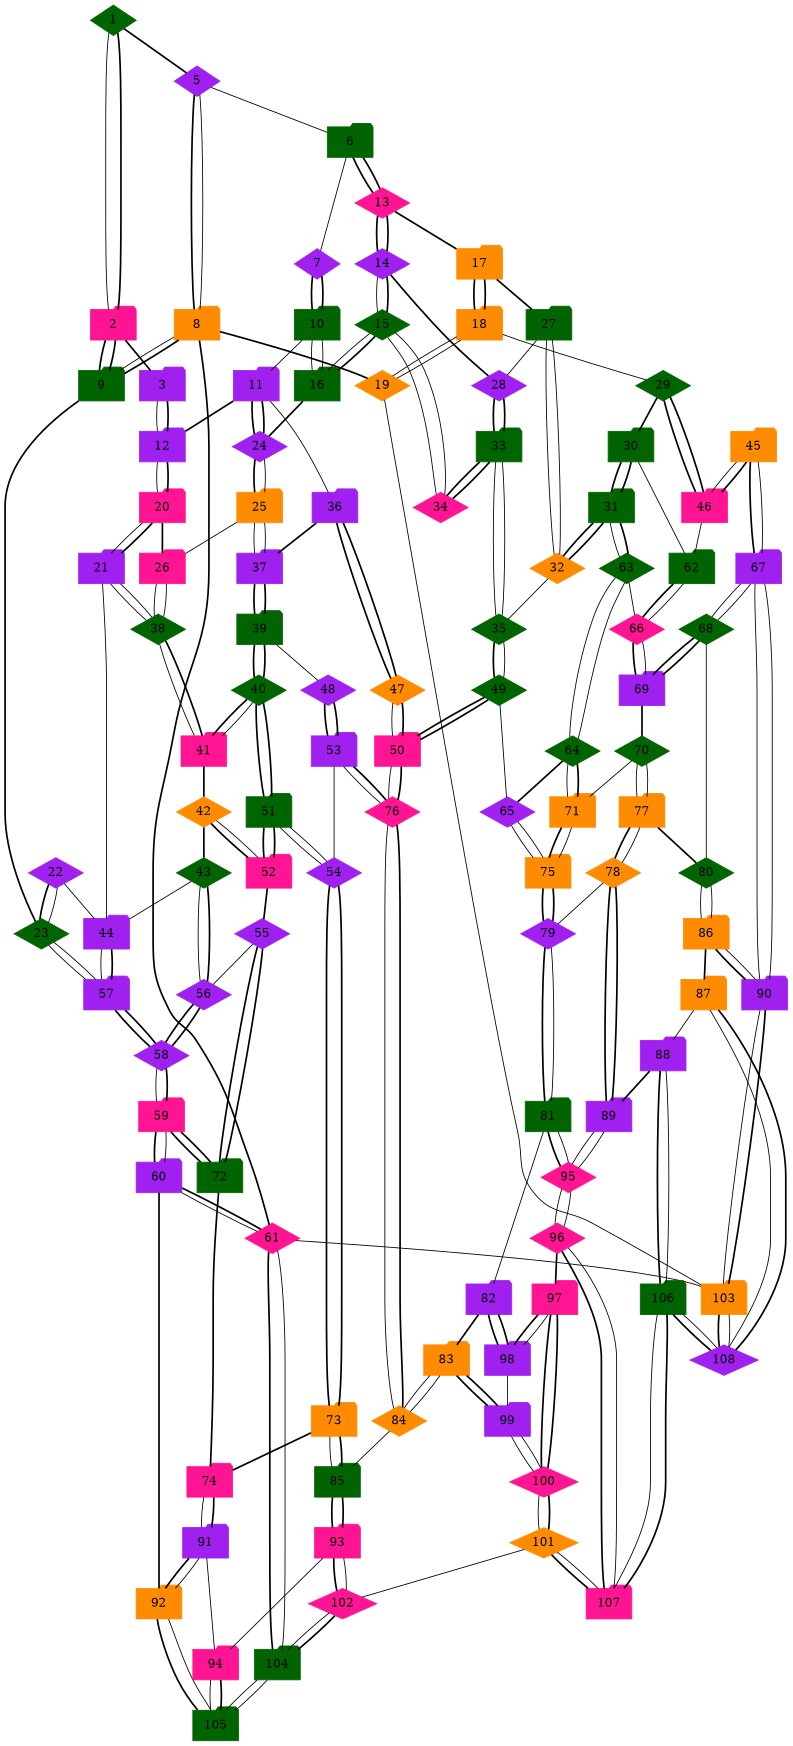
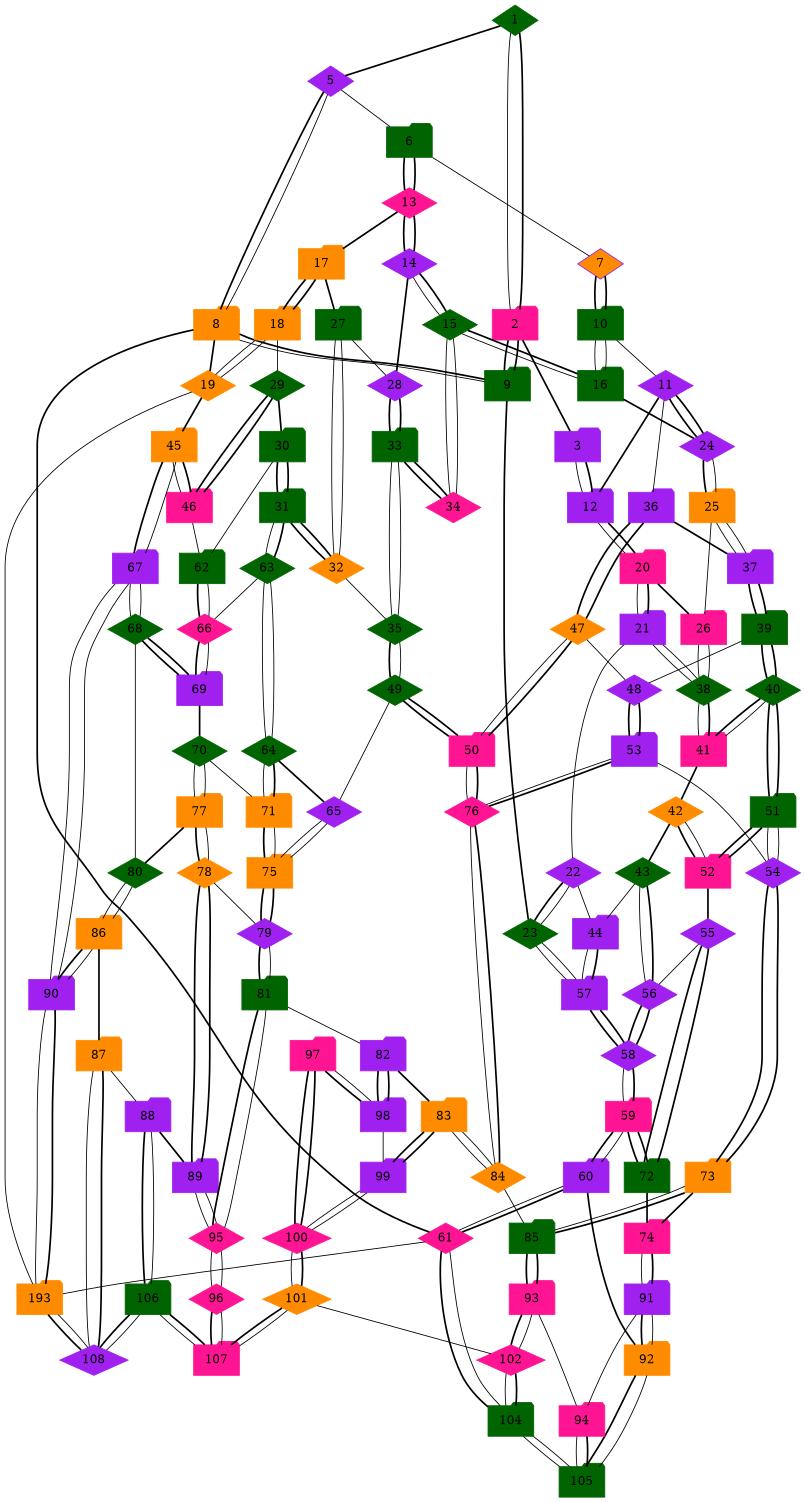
node "7": fillcolor purple -> darkorange
node "11": shape folder -> diamond
edge "19" -- "45": added
edge "47" -- "48": added
edge "21" -- "44": now "21" -- "22"
edge "96" -- "97": removed
node "103": label "103" -> "193"
